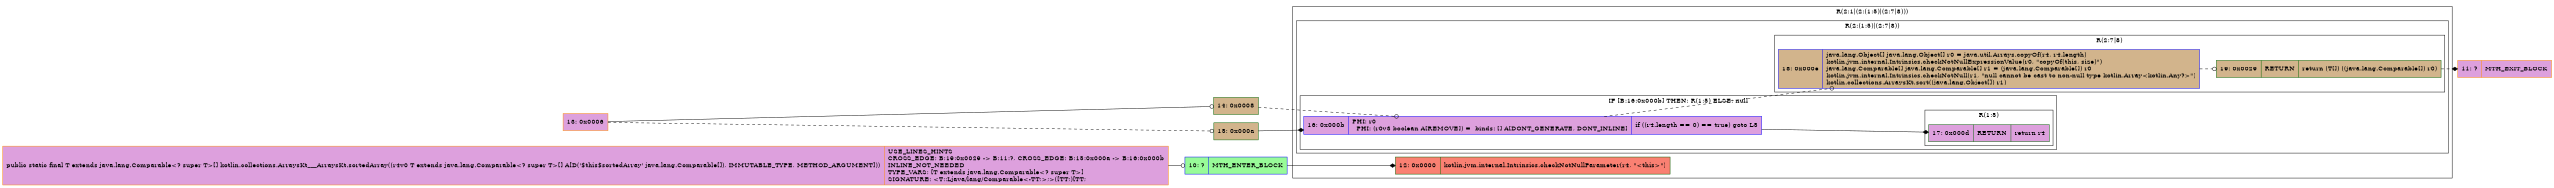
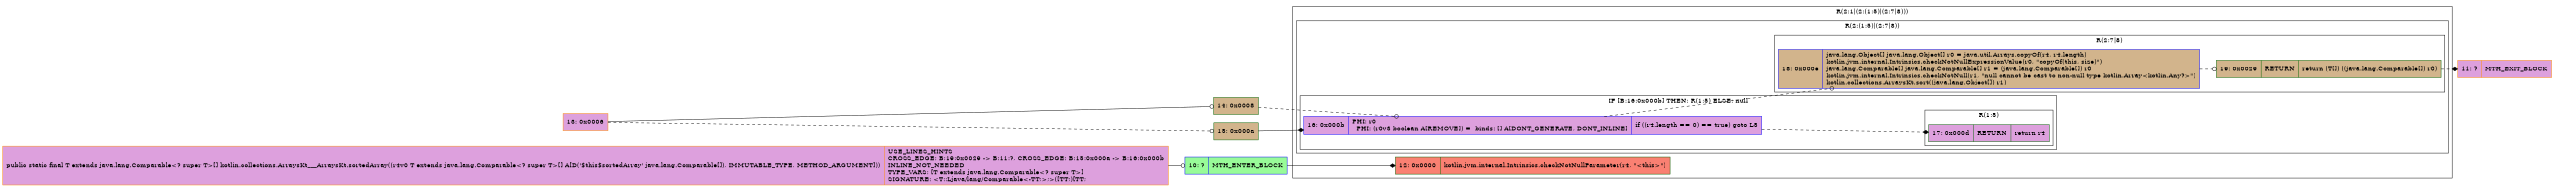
edge "16: 0x000b" -> "17: 0x000d": style solid -> dashed
